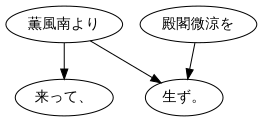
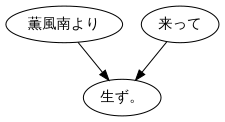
node "殿閣微涼を": label "殿閣微涼を" -> "来って"
node "来って、": removed
